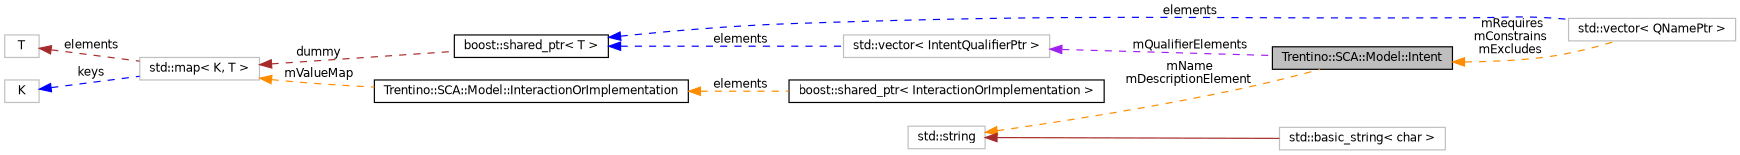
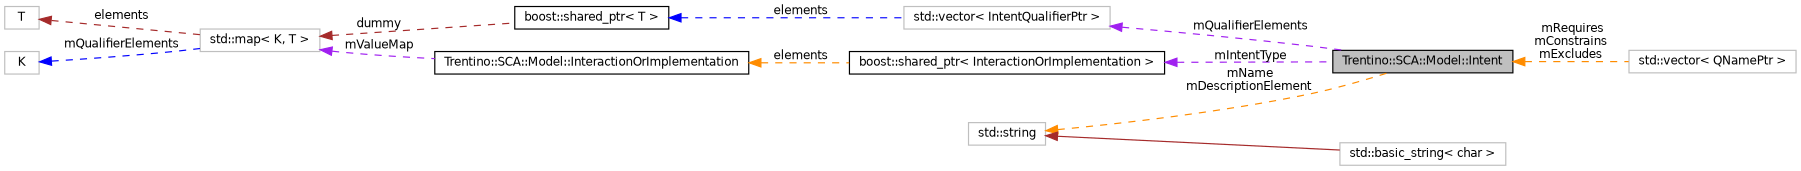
edge "std::vector< QNamePtr >" -> "boost::shared_ptr< T >": removed, label "elements"
edge "Trentino::SCA::Model::Intent" -> "boost::shared_ptr< InteractionOrImplementation >": added, label "mIntentType"
edge "std::map< K, T >" -> "K": label " keys" -> " mQualifierElements"
edge "Trentino::SCA::Model::InteractionOrImplementation" -> "std::map< K, T >": color darkorange -> purple
